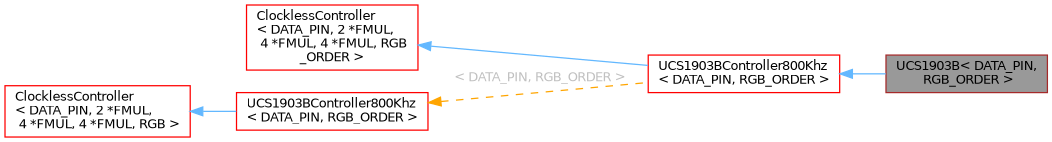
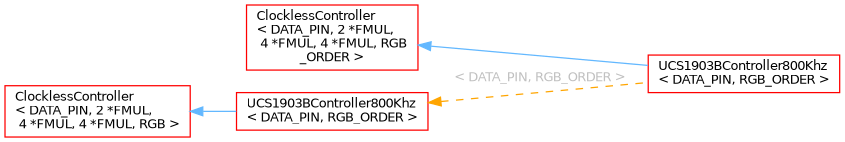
node "UCS1903B< DATA_PIN, RGB_ORDER >": removed
